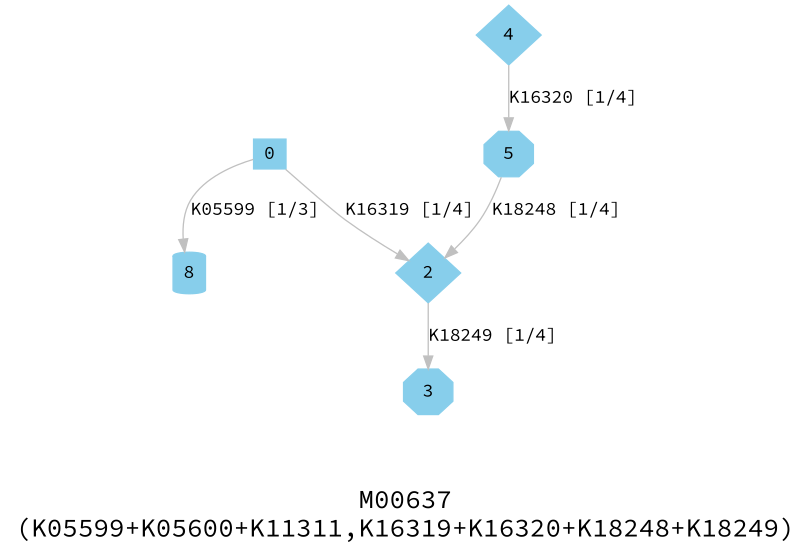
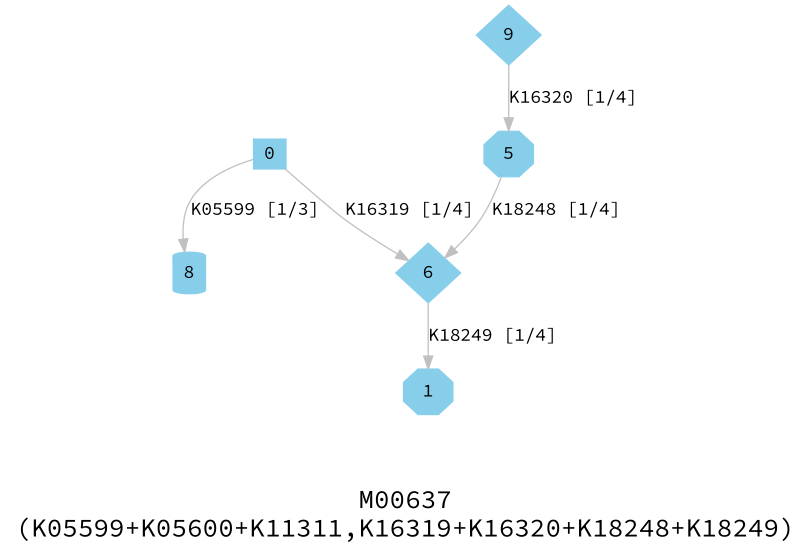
node "4": label "4" -> "9"
node "2": label "2" -> "6"
node "3": label "3" -> "1"
